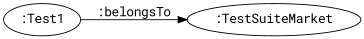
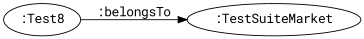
node ":Test1": label ":Test1" -> ":Test8"
